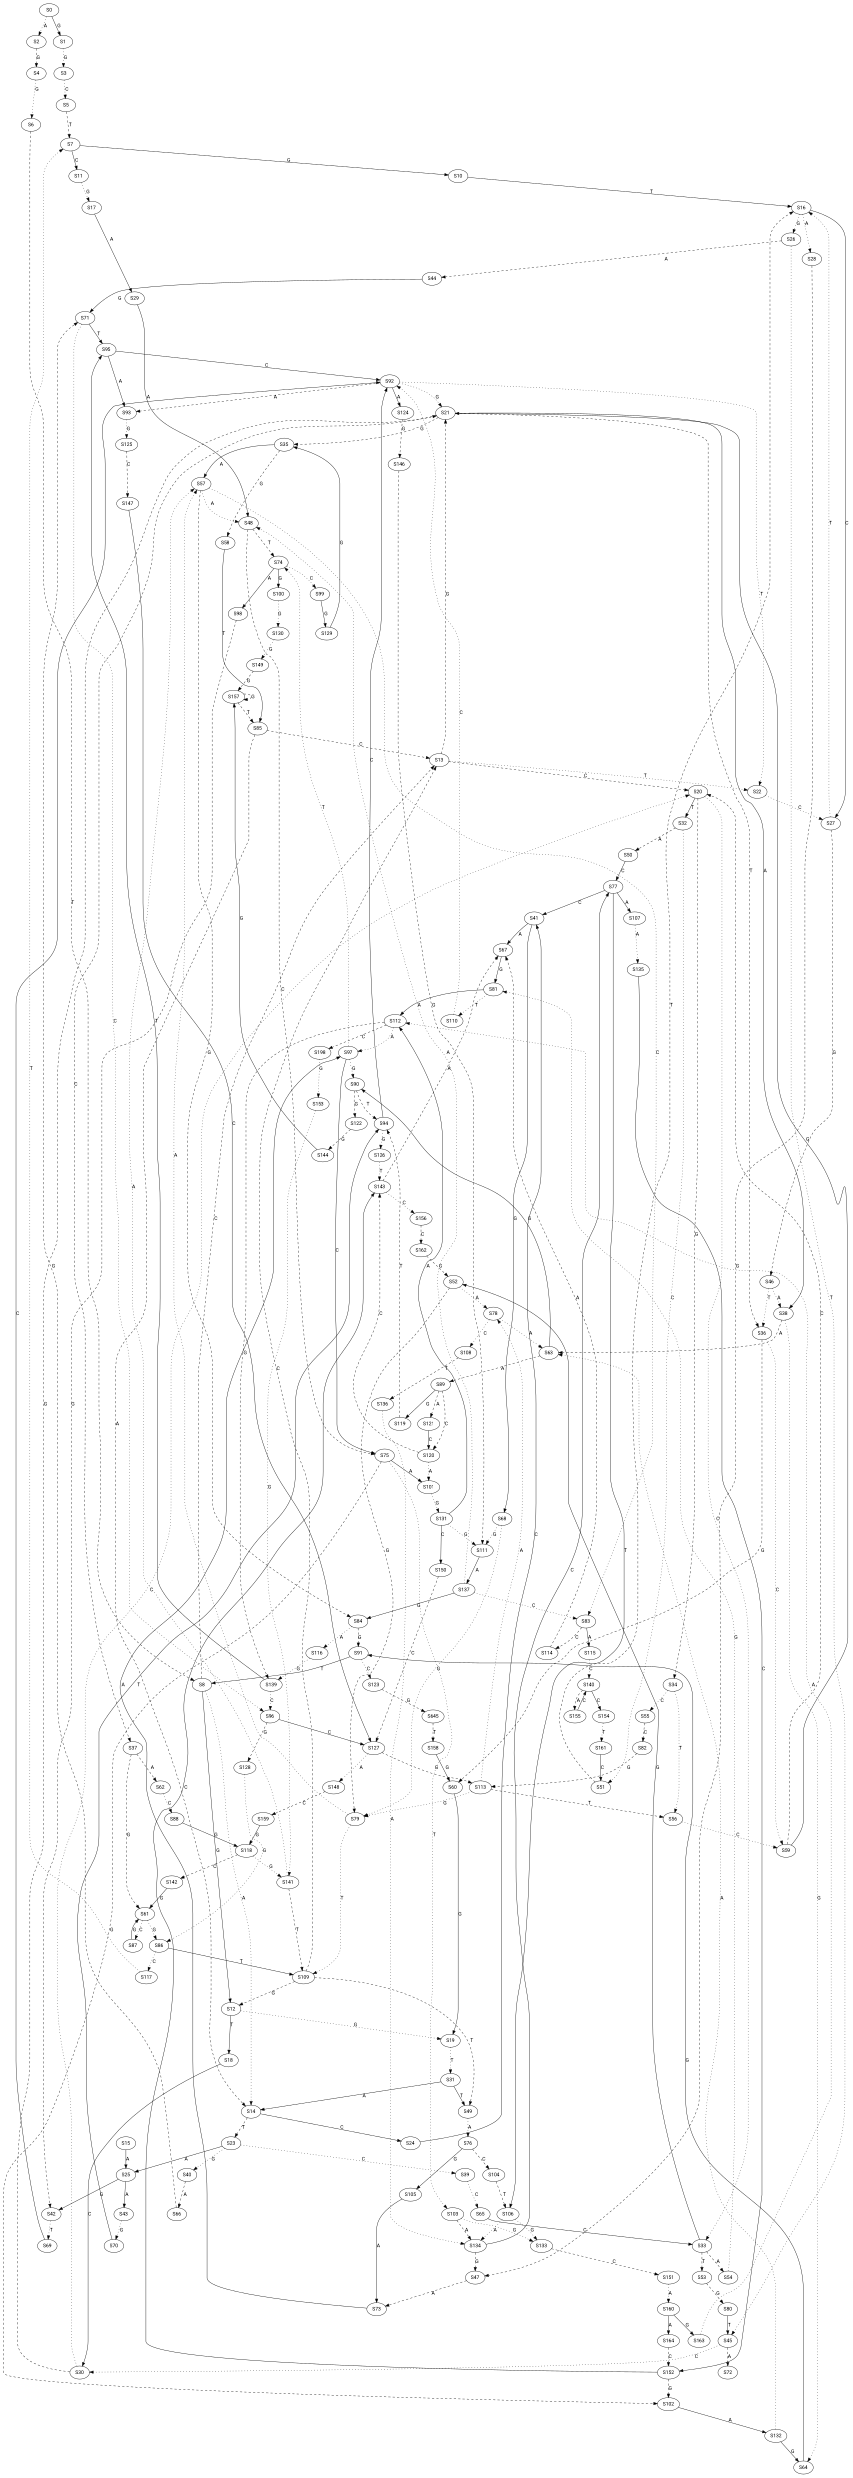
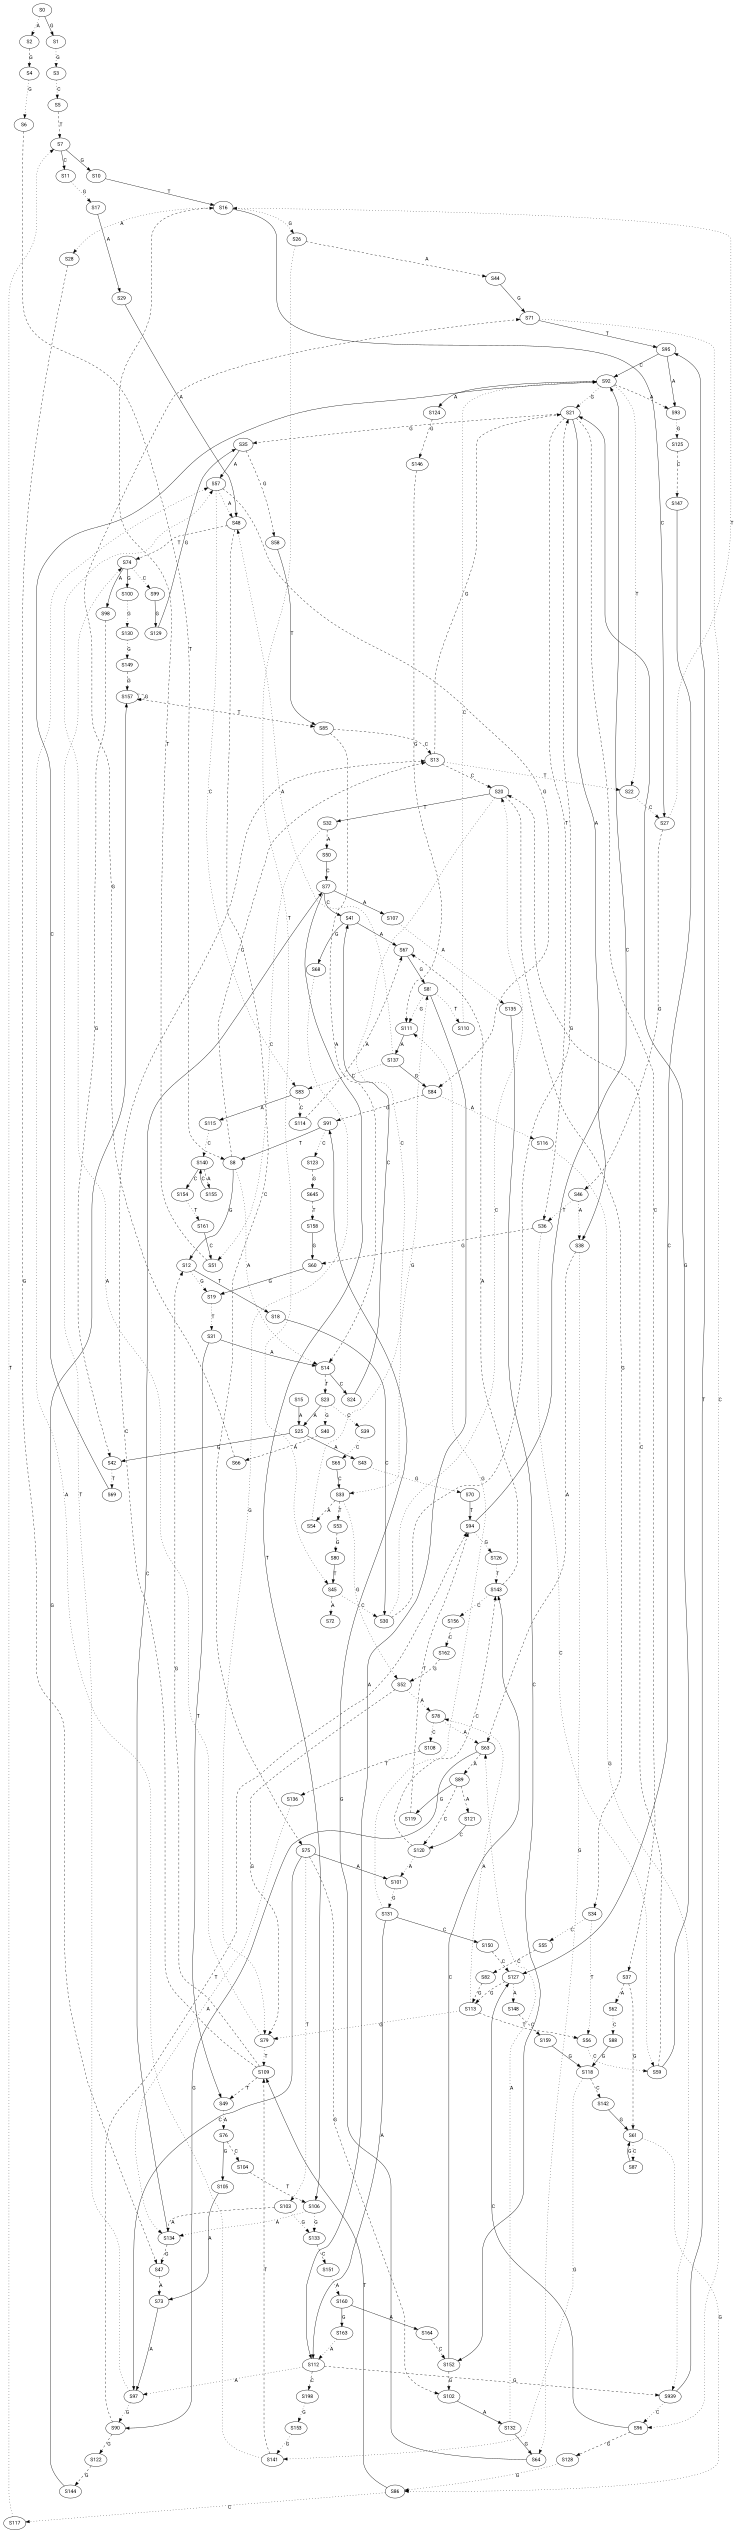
edge "S97" -> "S75": reversed
edge "S68" -> "S111": now "S81" -> "S111"
node "S139": label "S139" -> "S939"
edge "S33" -> "S52": style solid -> dotted
